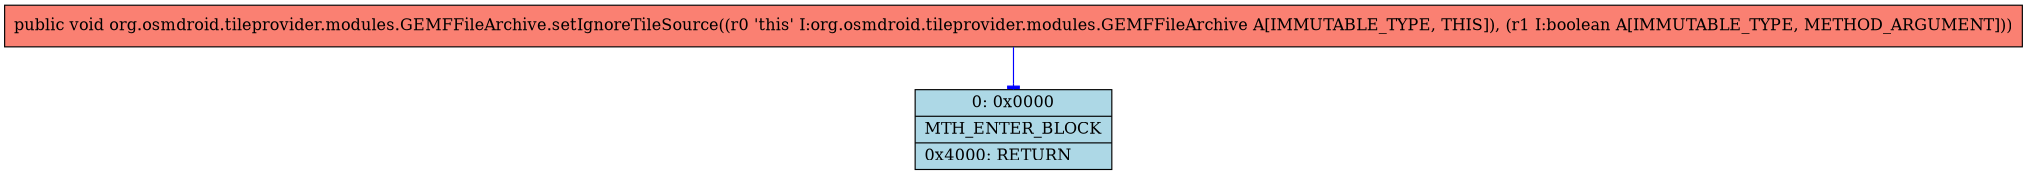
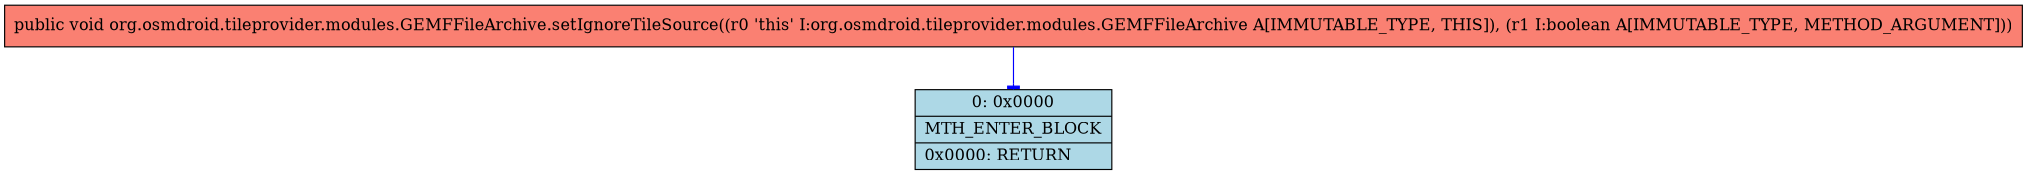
node "0: 0x0000": text "0x4000: RETURN" -> "0x0000: RETURN"
